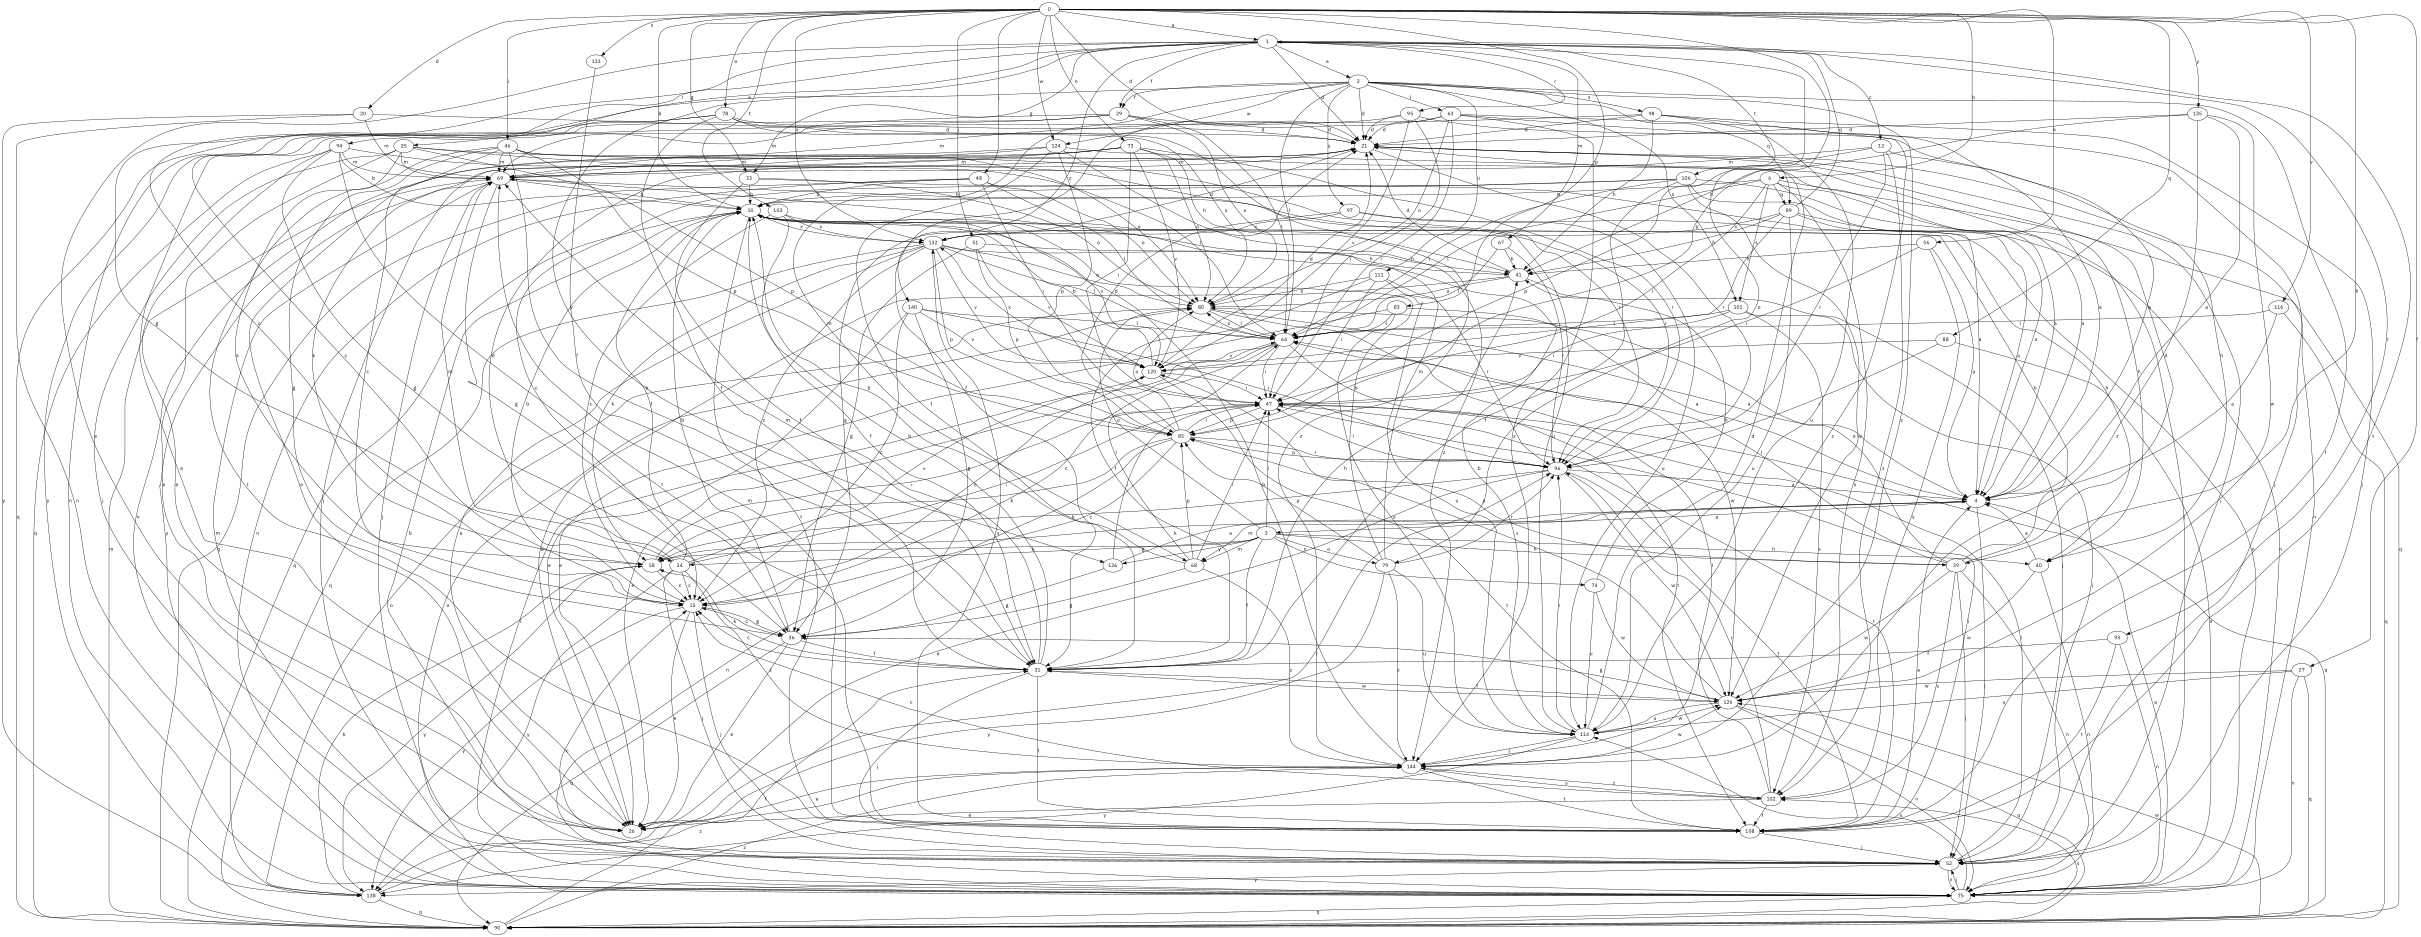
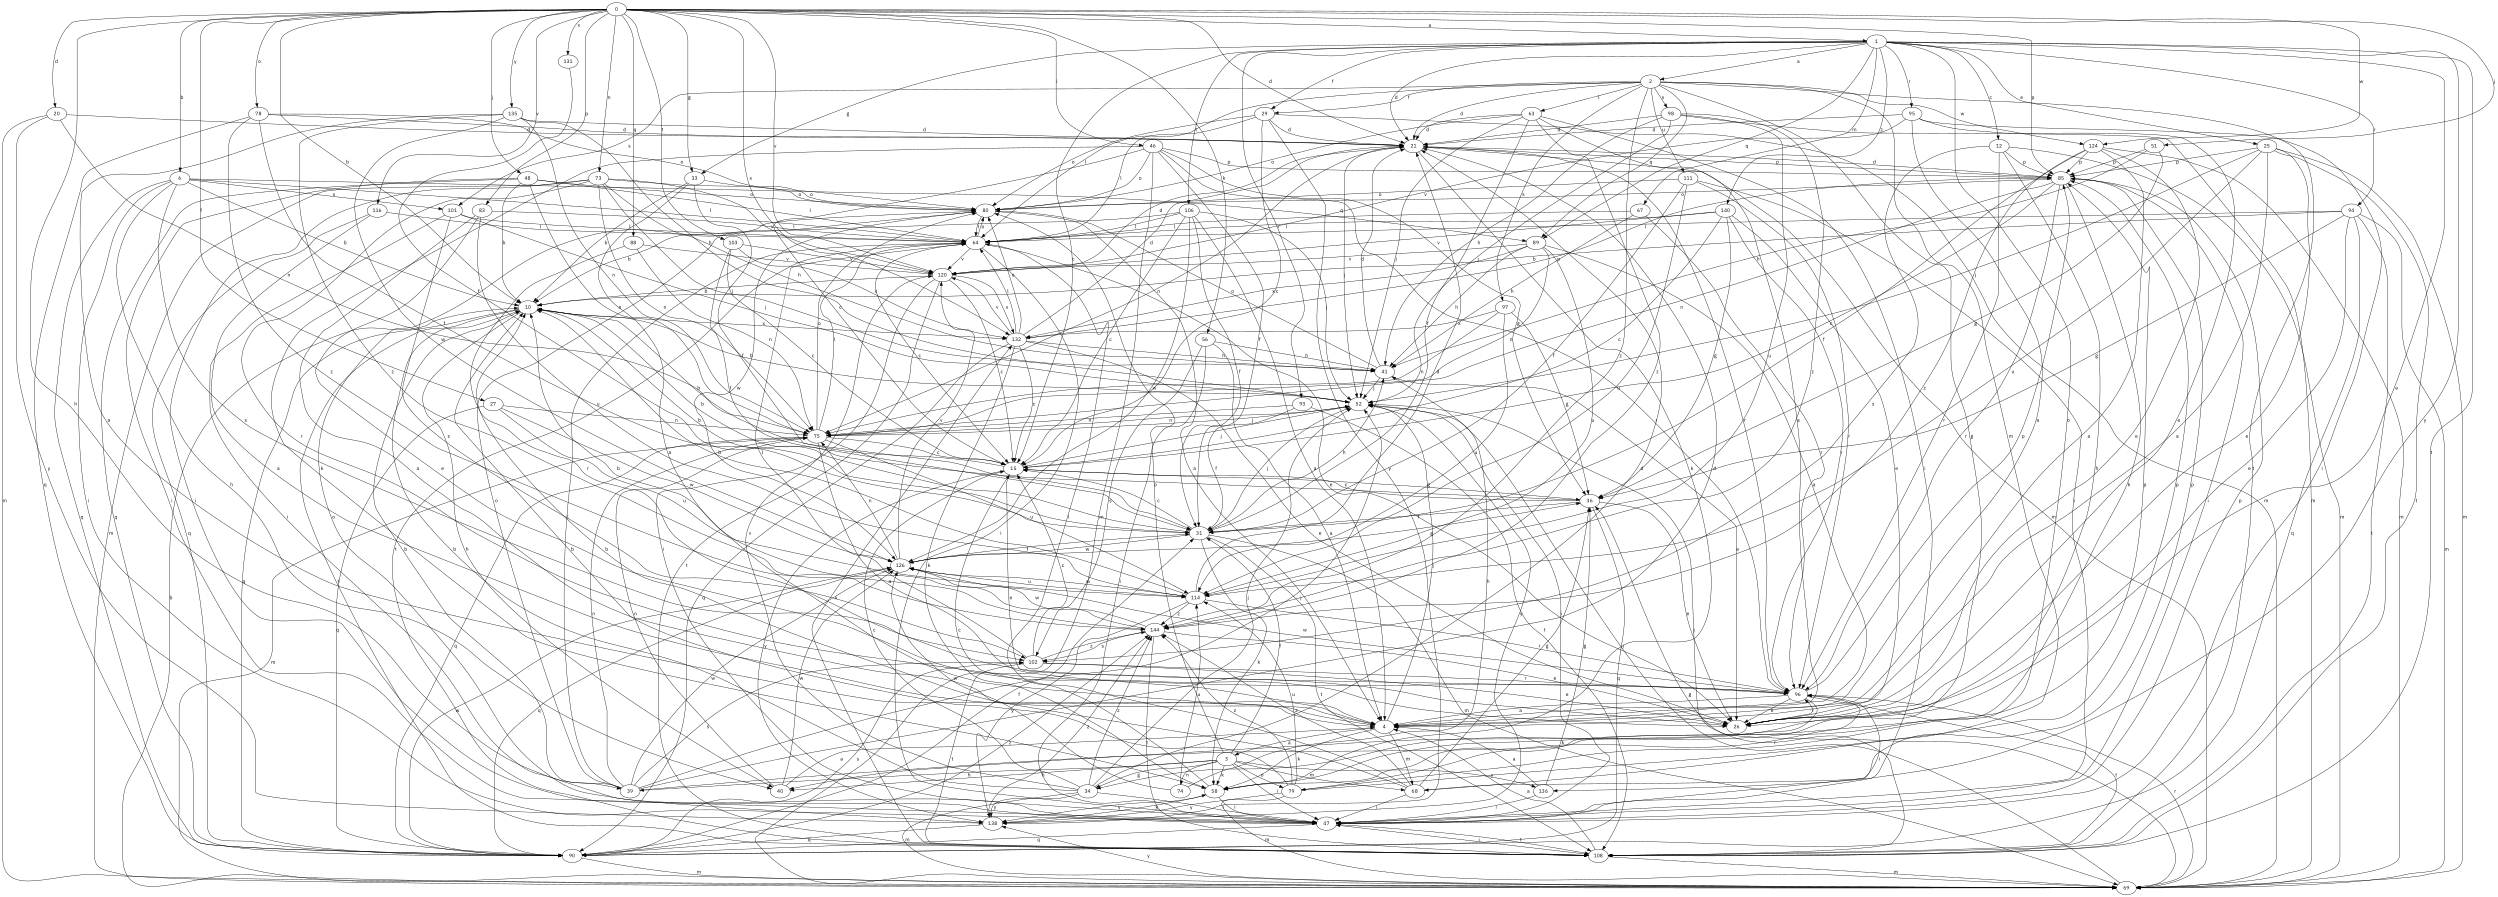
edge "89" -> "1": reversed
edge "21" -> "85": added, label "p"
edge "51" -> "120": now "0" -> "120"
edge "52" -> "138": reversed
edge "78" -> "75": now "135" -> "75"
